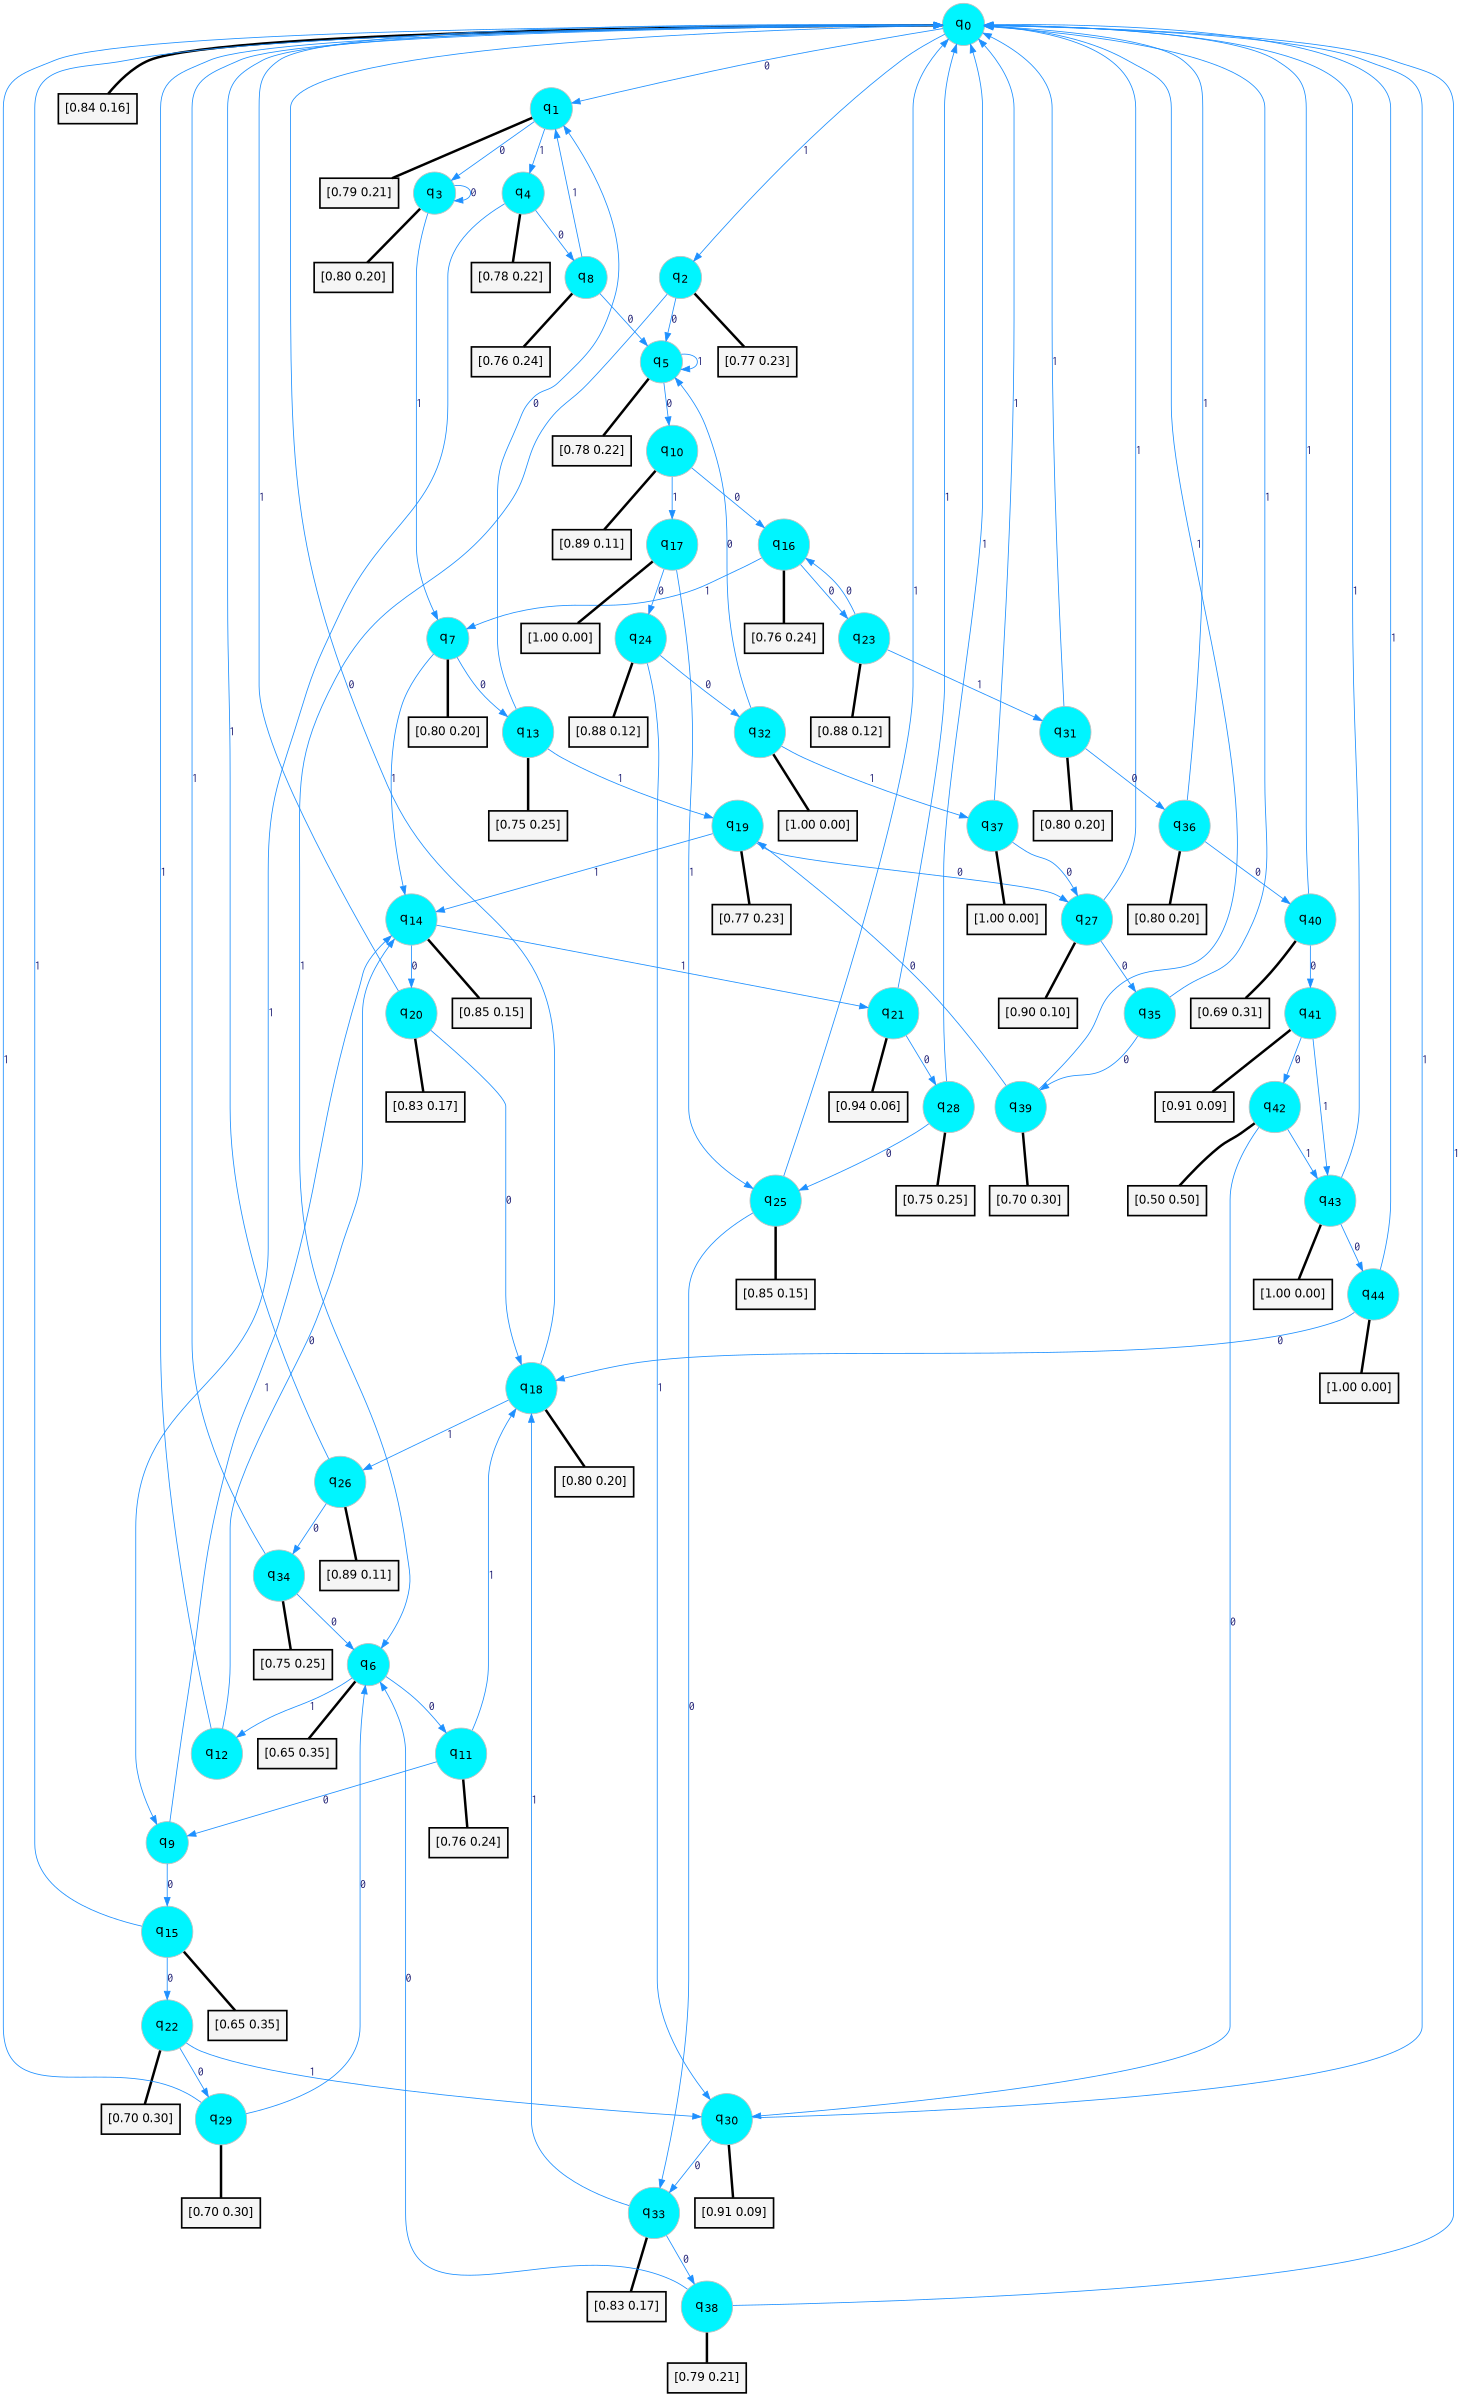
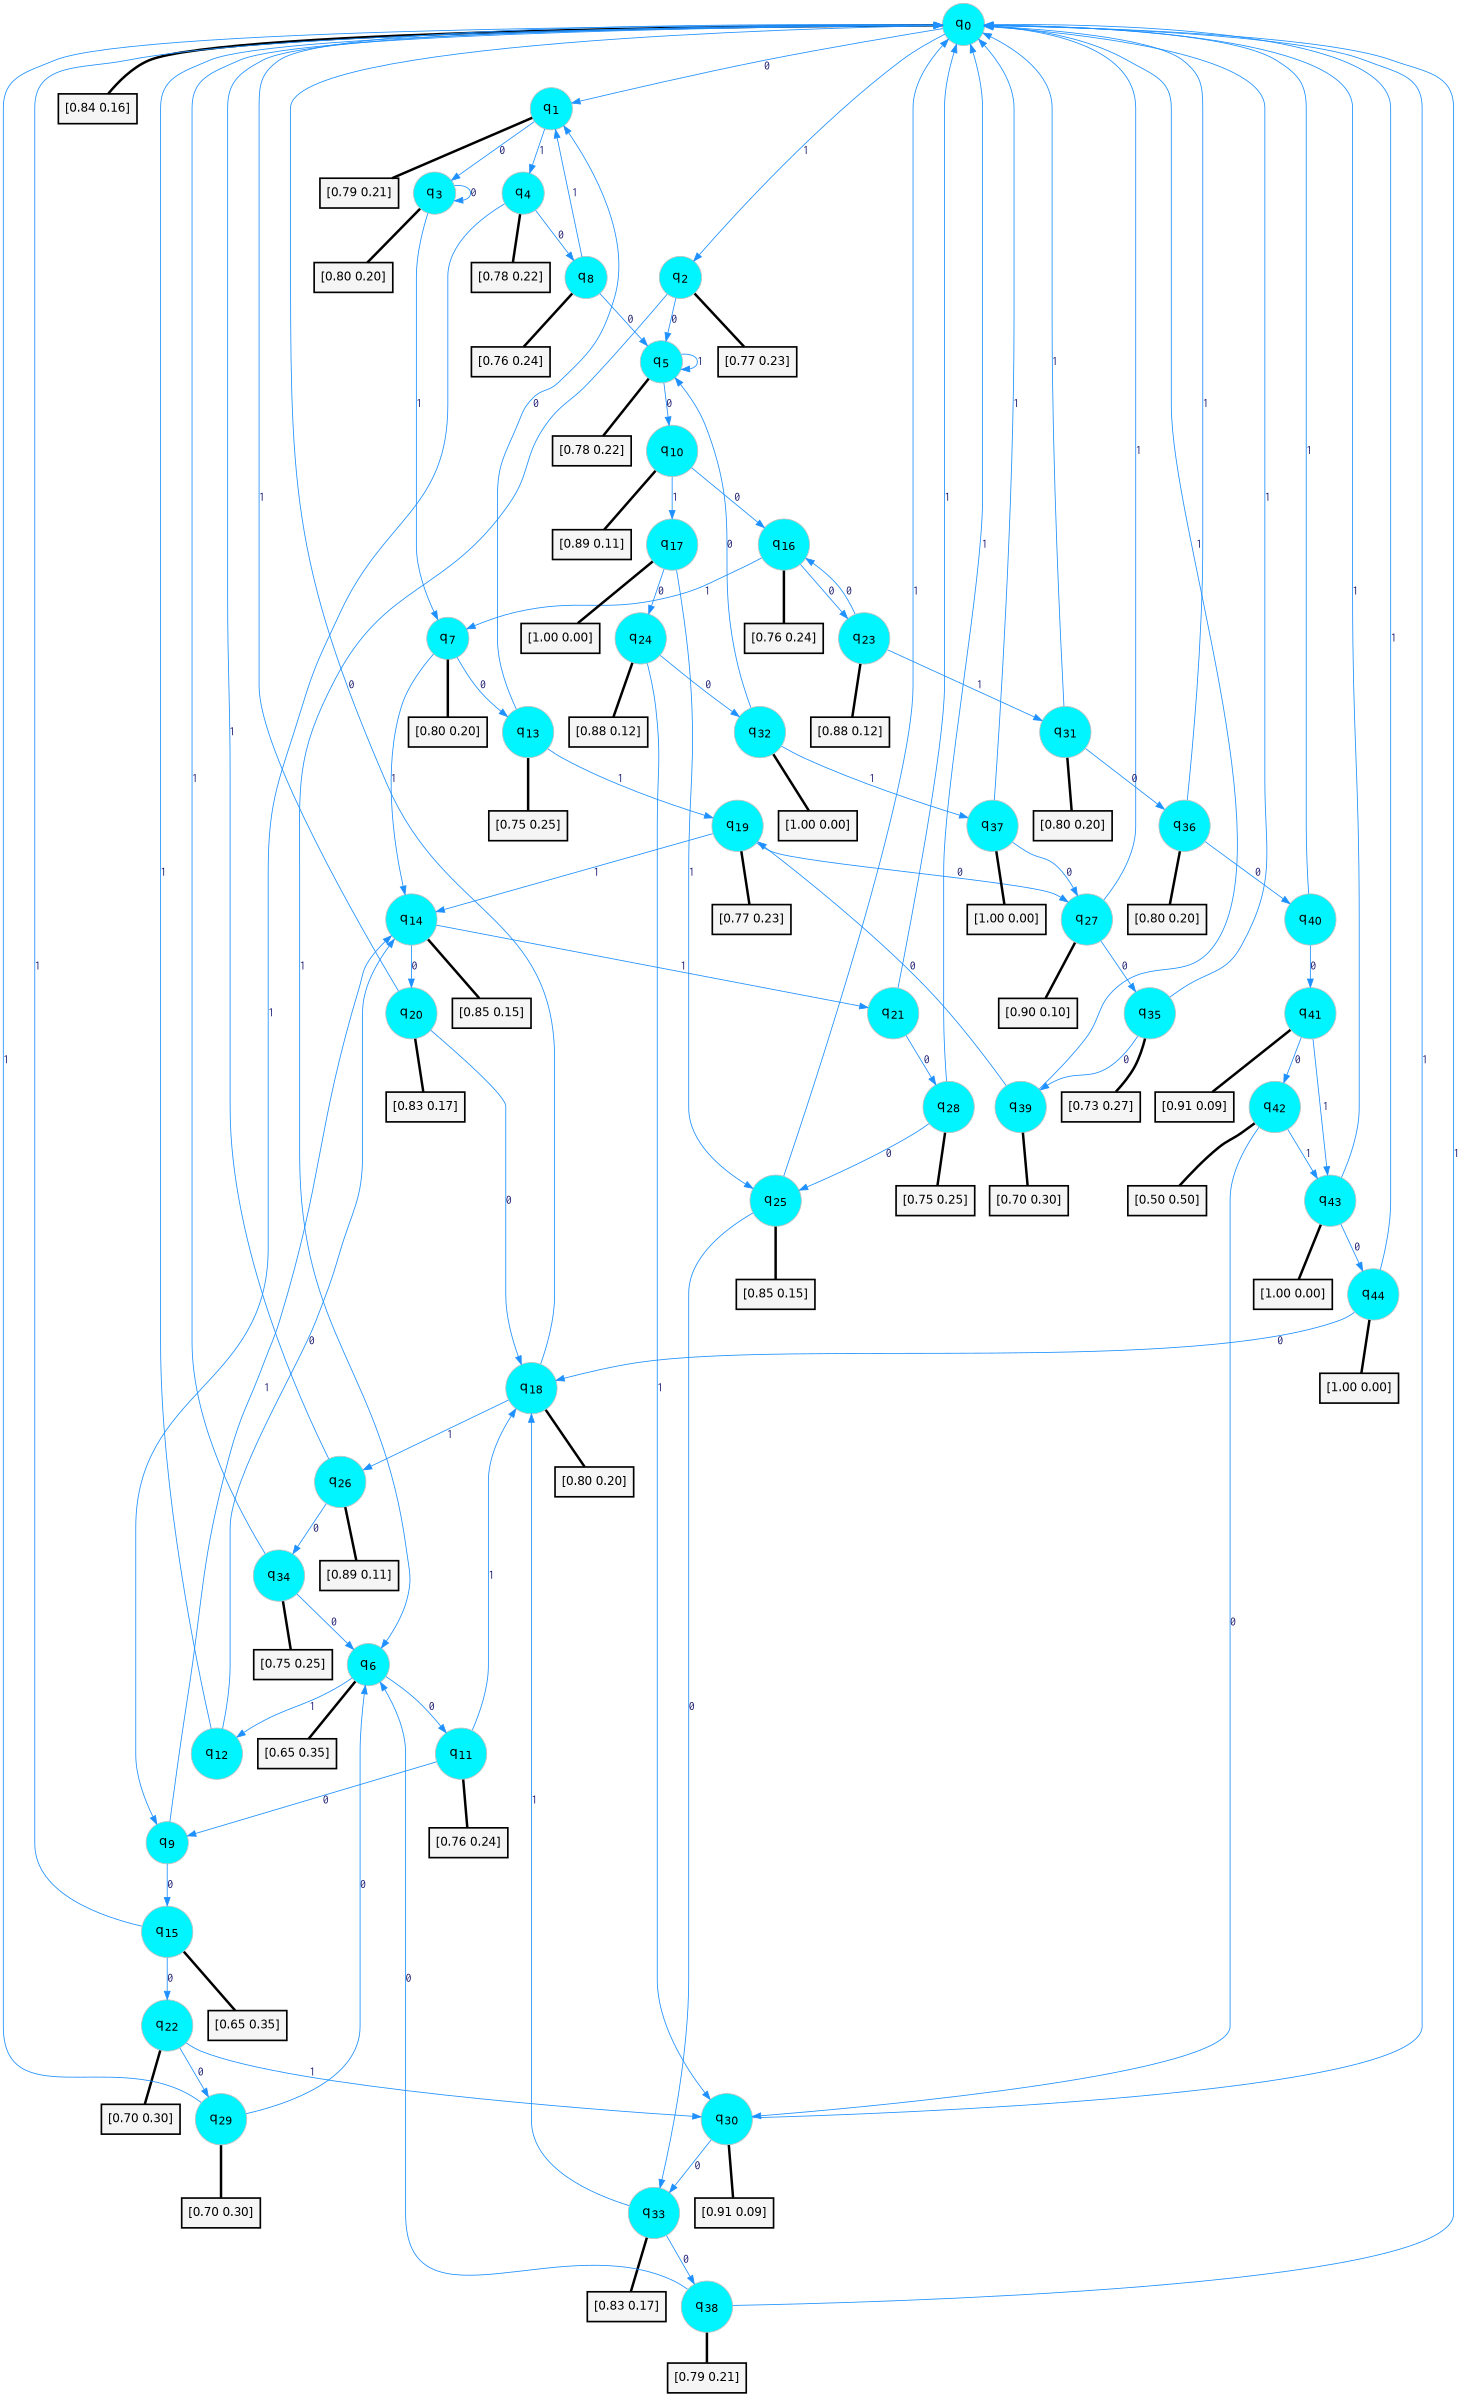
node "[0.69 0.31]": removed
node "[0.94 0.06]": removed
node "[0.73 0.27]": added
